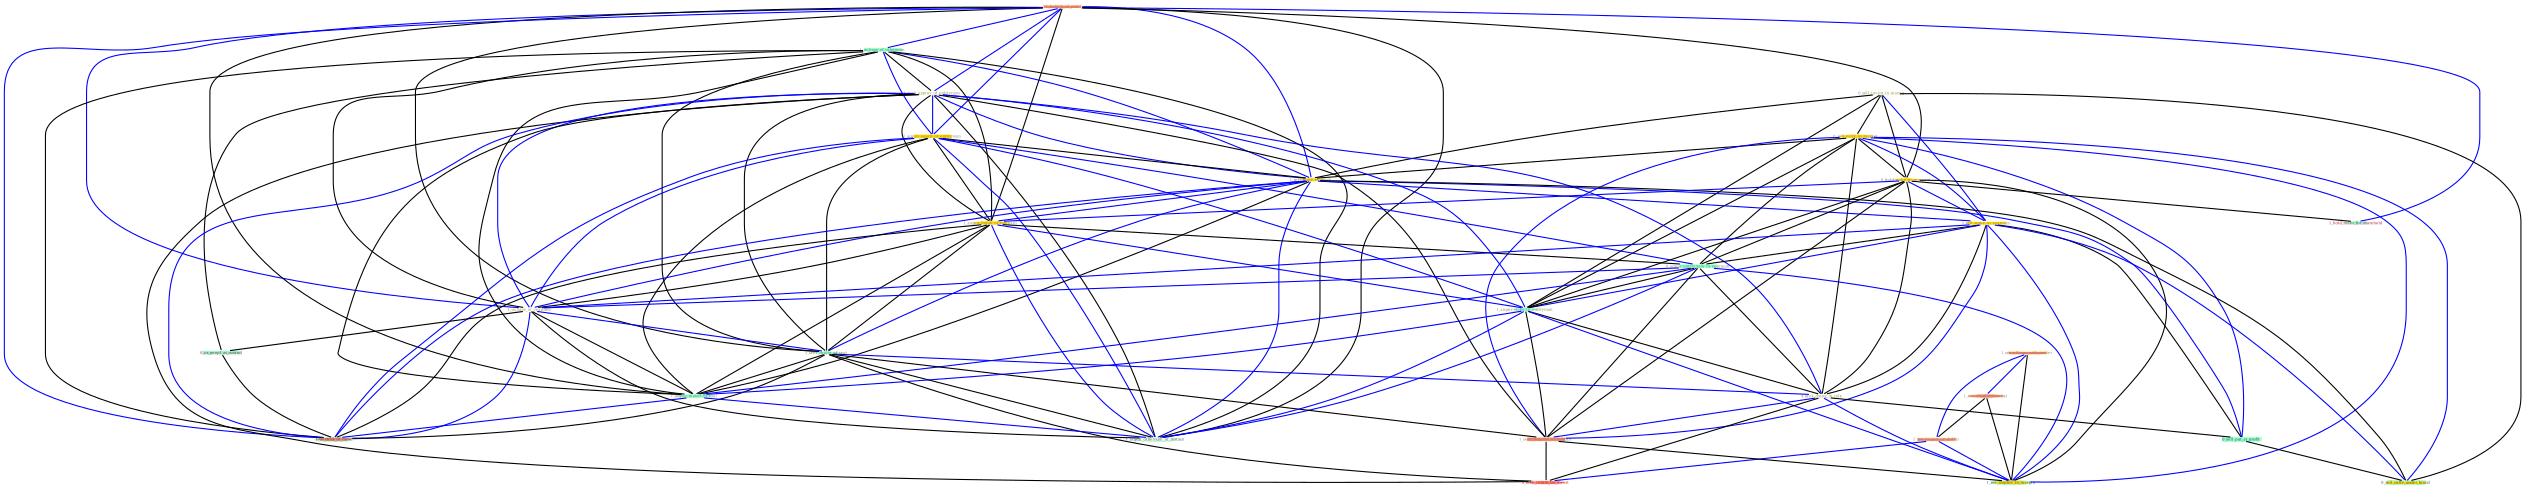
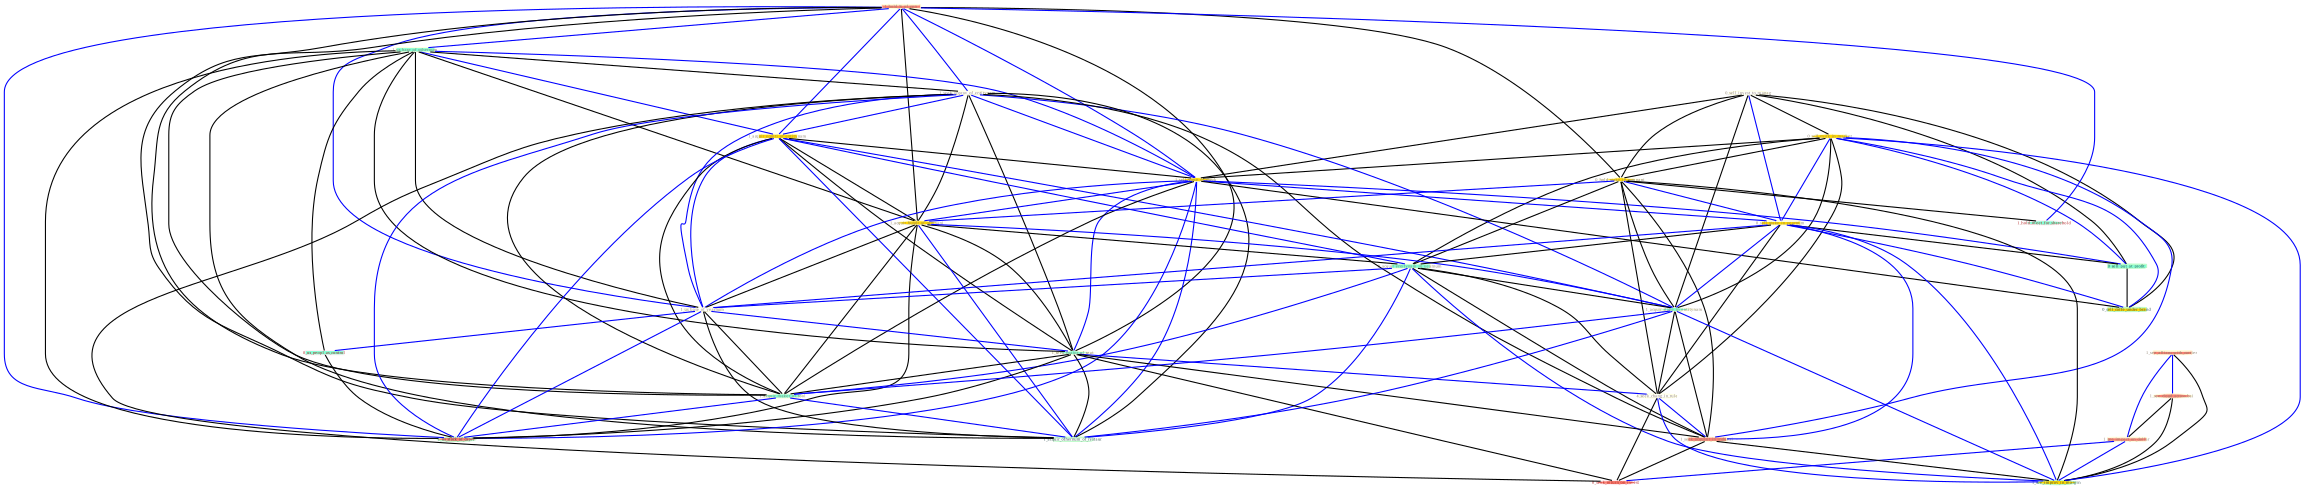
edge "1_seek_approv_of_entitynam" -- "4_seek_chang_in_rule": removed
node "1_hold_meet_for_sharehold": shape diamond -> ellipse
edge "1_us_base_of_yearnum" -- "0_us_peopl_as_control": color black -> blue
edge "4_seek_chang_in_rule" -- "0_sell_put_at_profit": now "0_sell_invest_to_manag" -- "0_sell_put_at_profit"
node "1_acquir_othernum_of_restaur": shape ellipse -> cylinder
